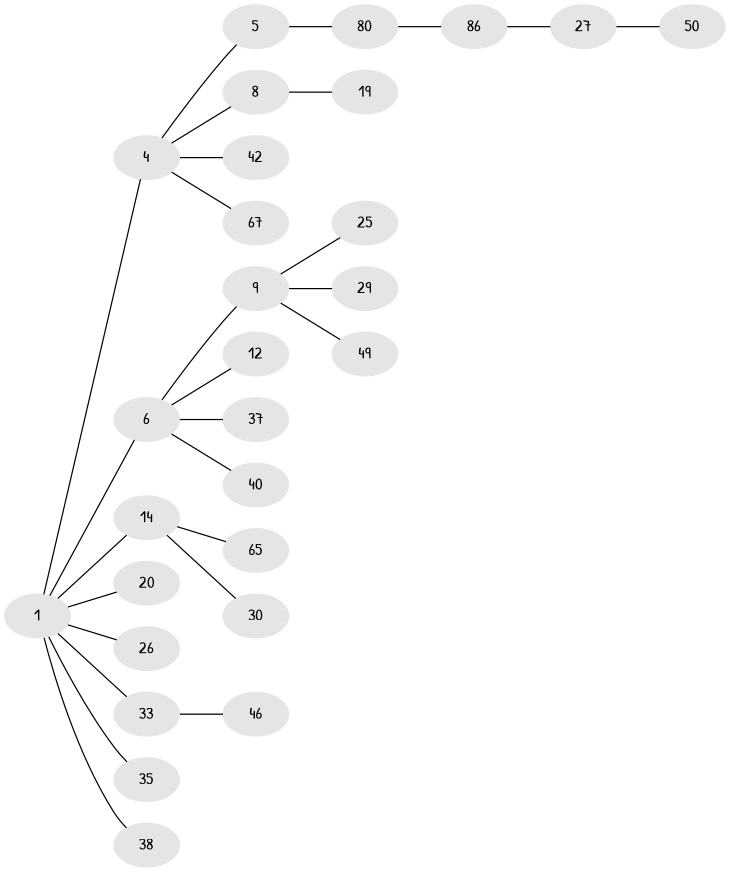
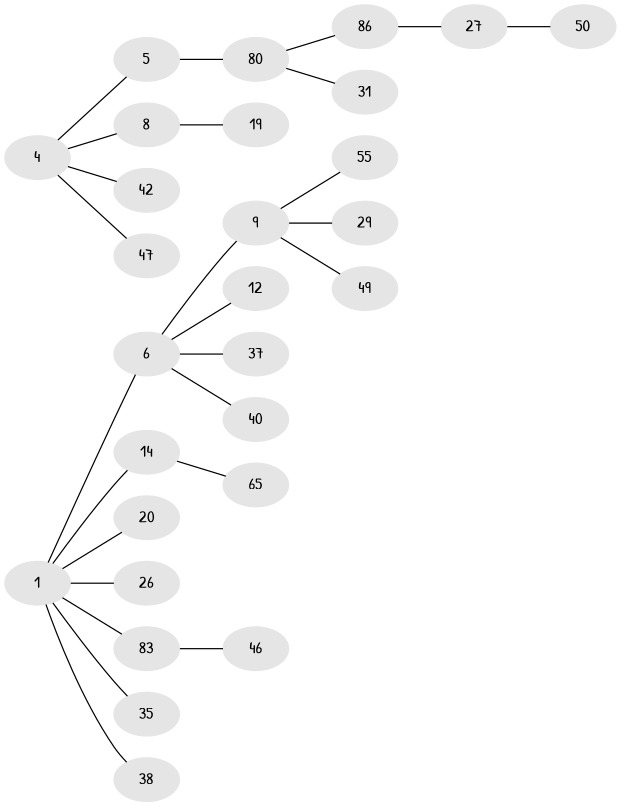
node "31": added
node "67": label "67" -> "47"
node "25": label "25" -> "55"
edge "4" -- "1": removed
node "30": removed
node "33": label "33" -> "83"
